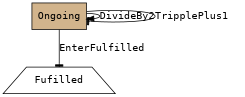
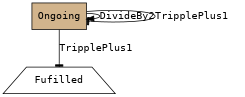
edge "Ongoing" -> "Fufilled": label "EnterFulfilled" -> "TripplePlus1"
